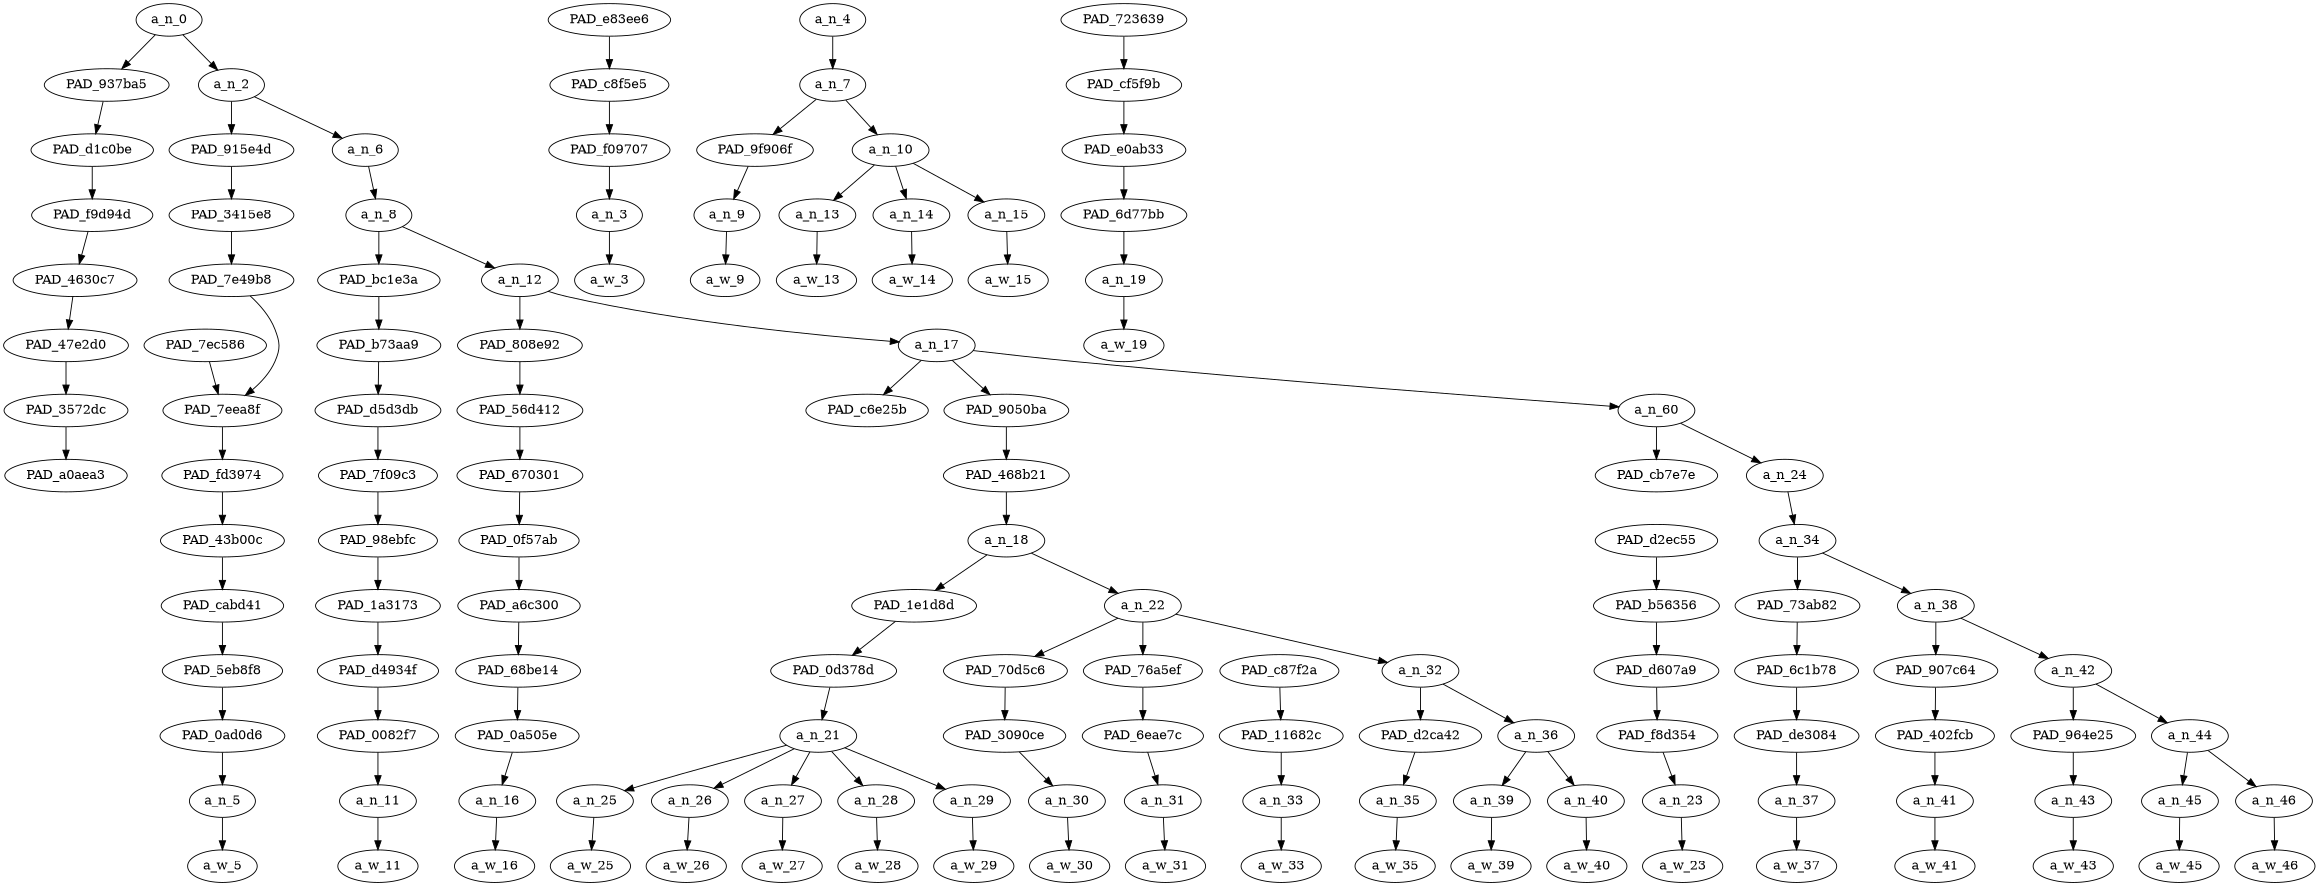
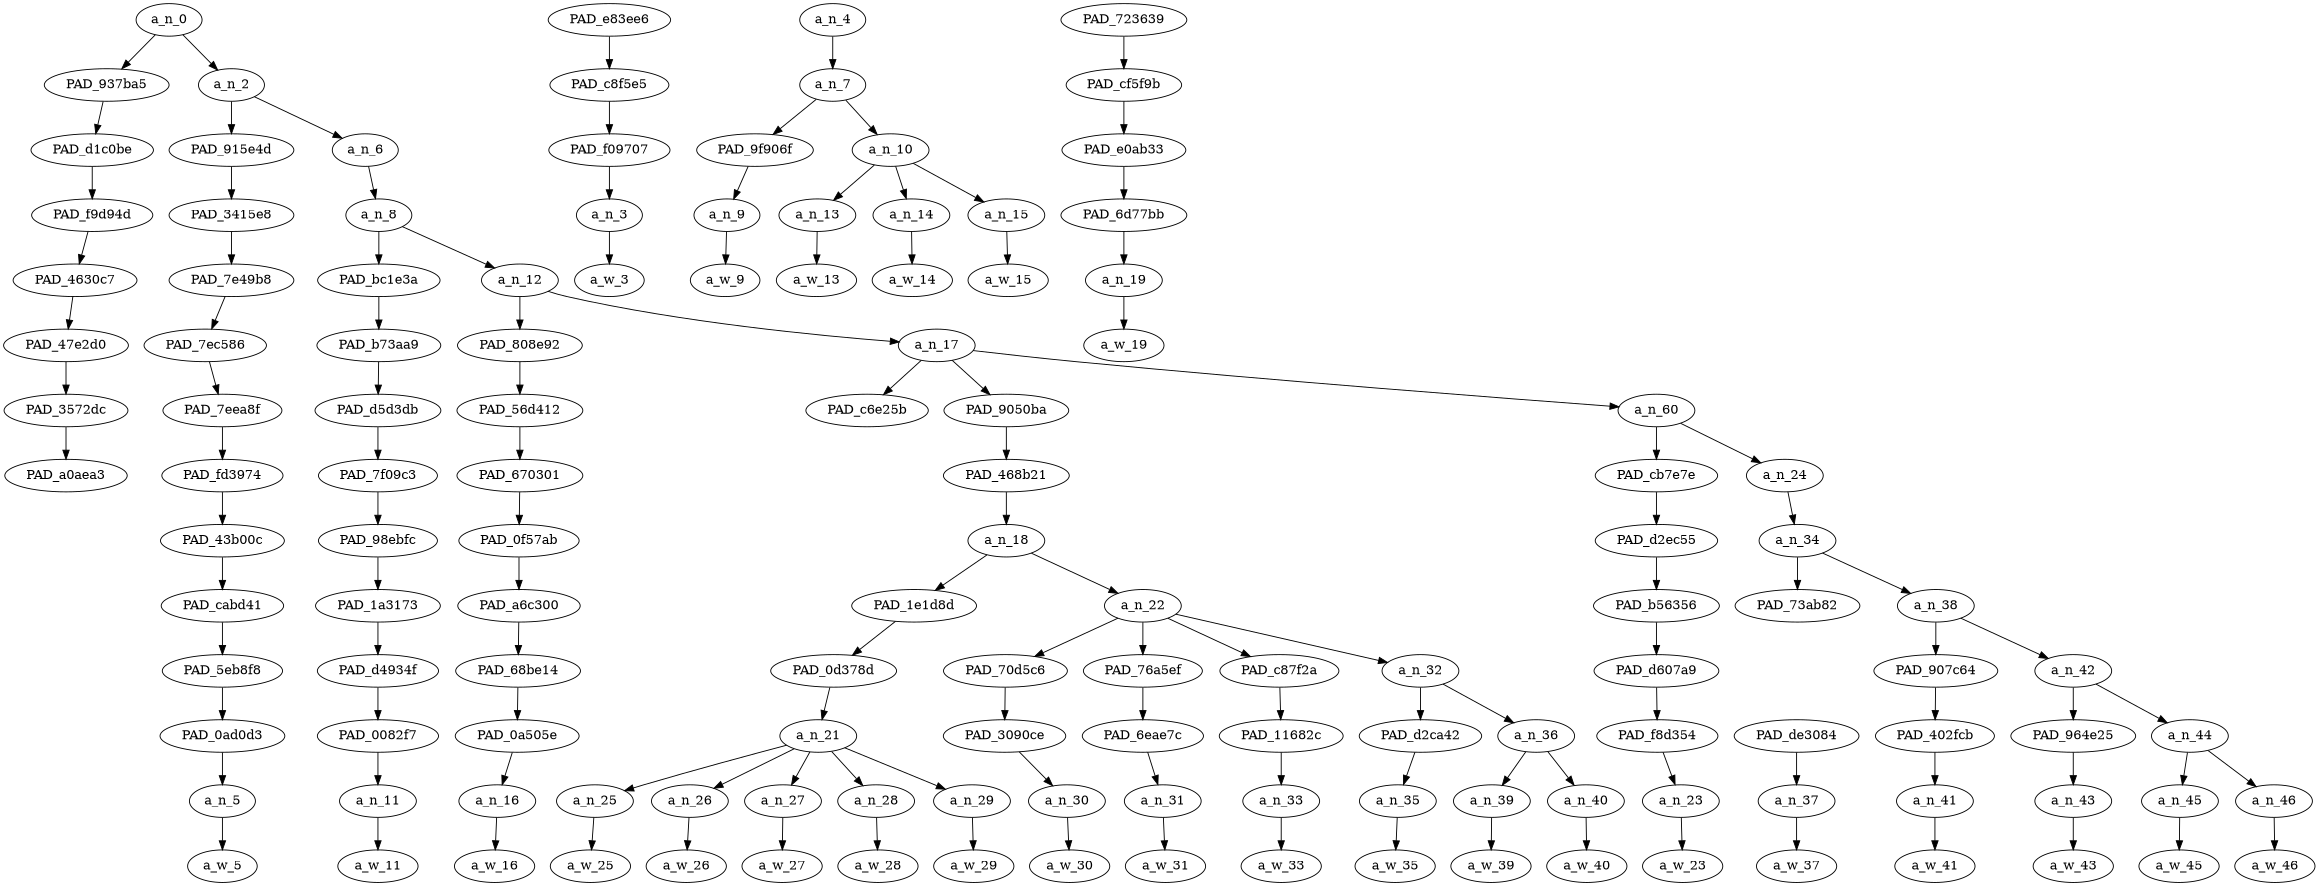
edge "PAD_7e49b8" -> "PAD_7eea8f": now "PAD_7e49b8" -> "PAD_7ec586"
edge "PAD_cb7e7e" -> "PAD_d2ec55": added
edge "a_n_22" -> "PAD_c87f2a": added
node "PAD_6c1b78": removed
node "PAD_0ad0d6": label "PAD_0ad0d6" -> "PAD_0ad0d3"
